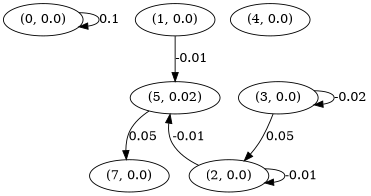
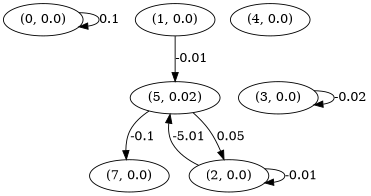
edge "(3, 0.0)" -> "(2, 0.0)": now "(5, 0.02)" -> "(2, 0.0)"
edge "(5, 0.02)" -> "(7, 0.0)": label "0.05" -> "-0.1"
edge "(2, 0.0)" -> "(5, 0.02)": label "-0.01" -> "-5.01"
